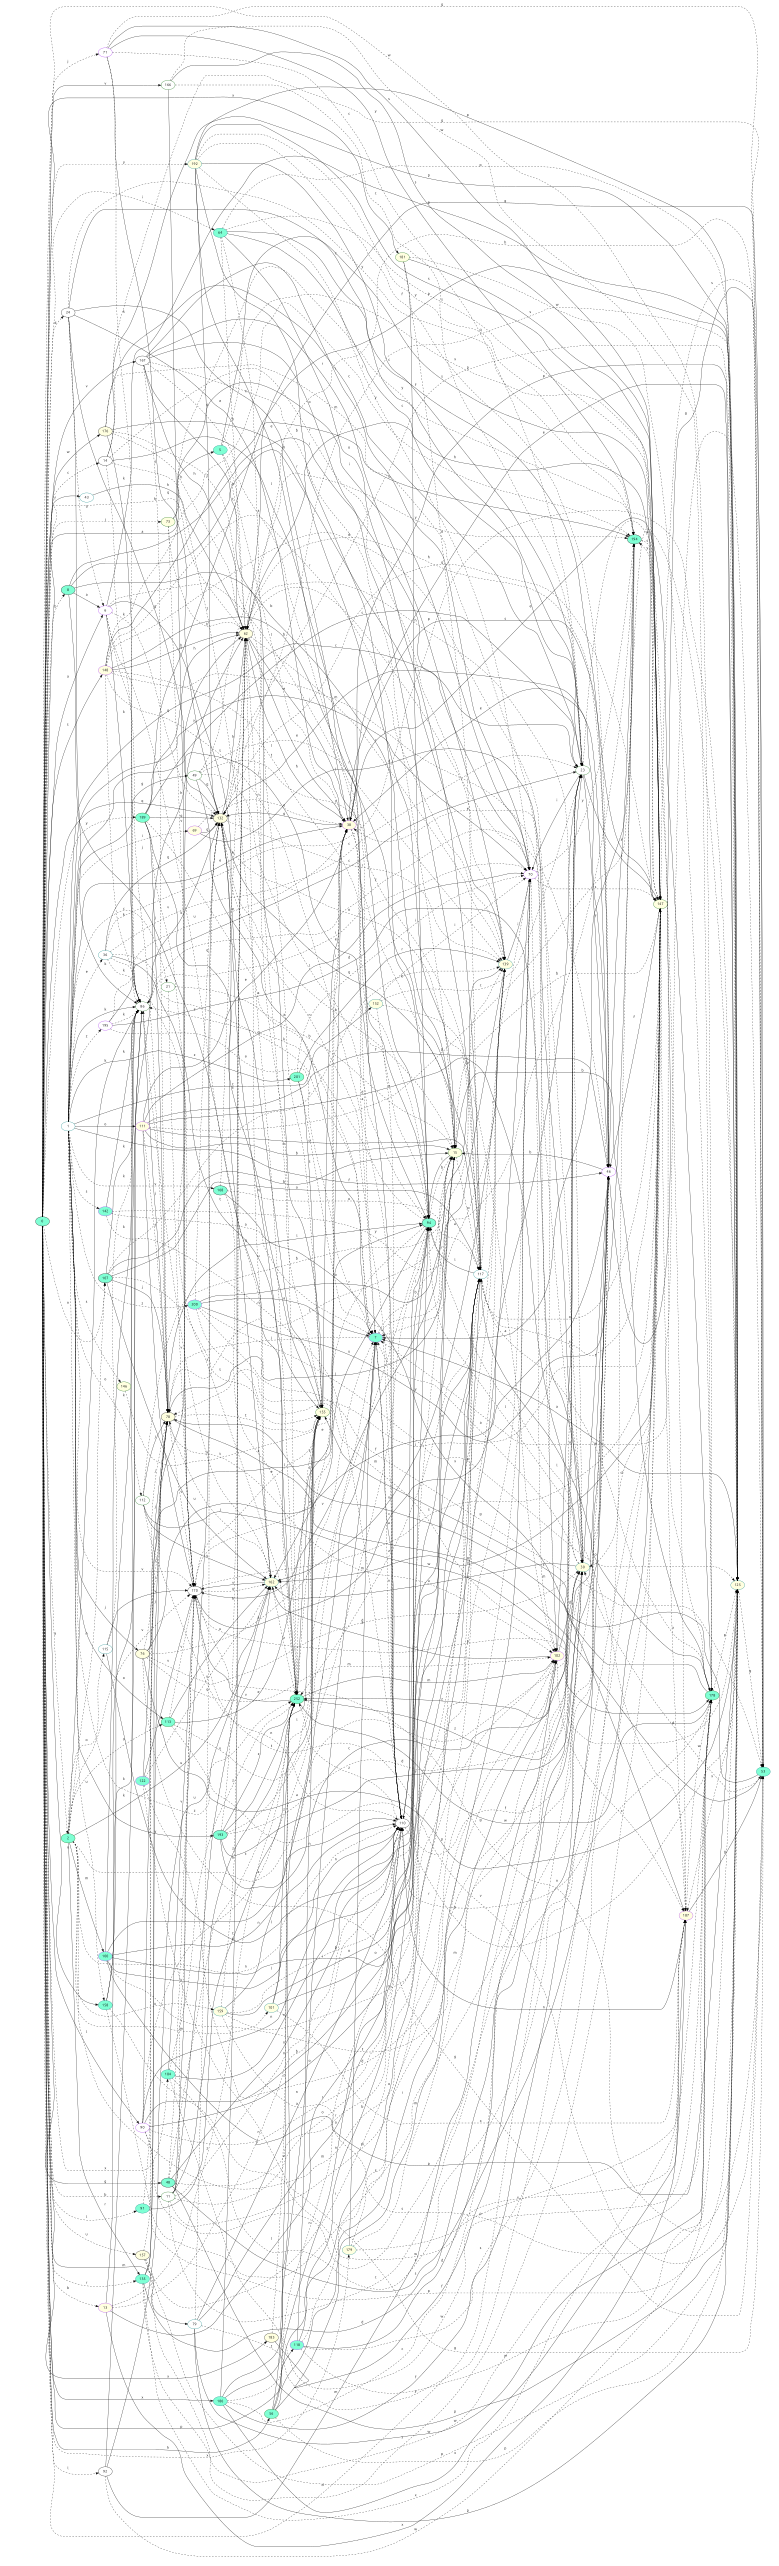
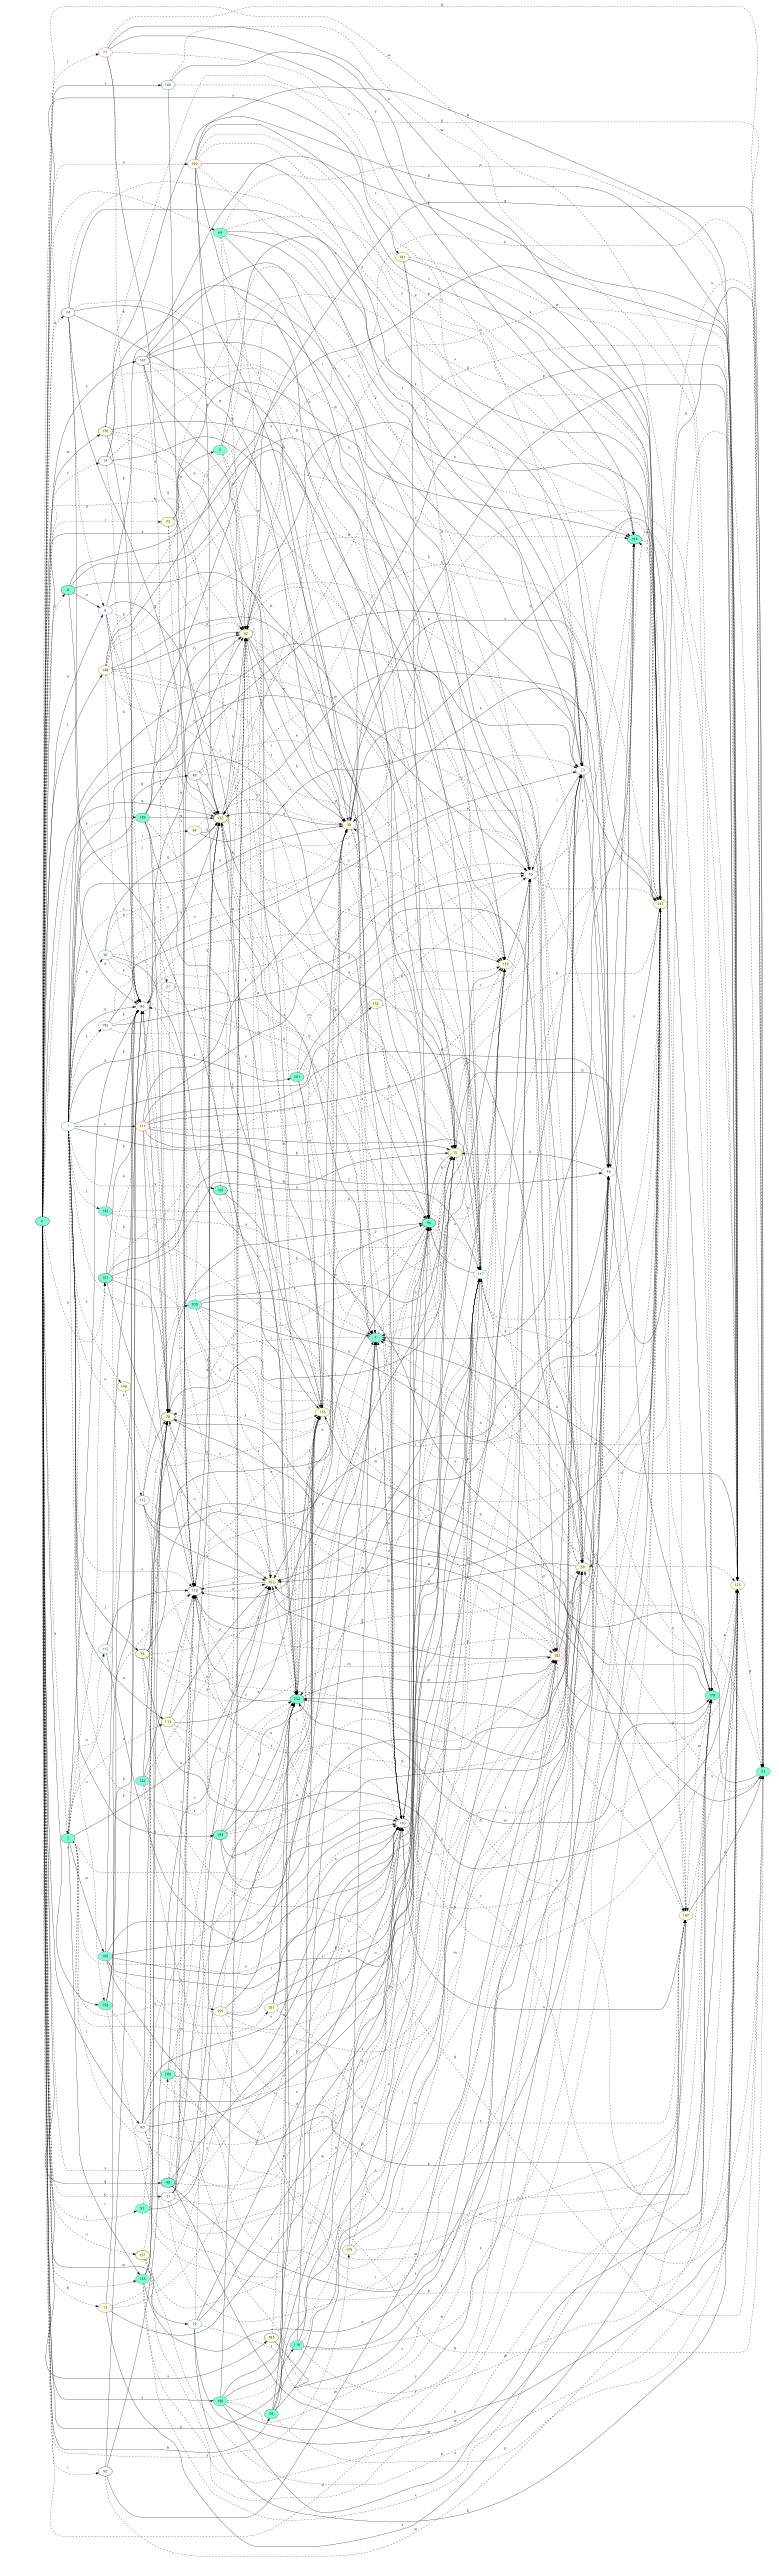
node "192": color teal -> purple
node "43": removed
edge "6" -> "94": now "24" -> "94"
edge "162" -> "132": now "170" -> "132"
node "113": fillcolor aquamarine -> lightyellow
